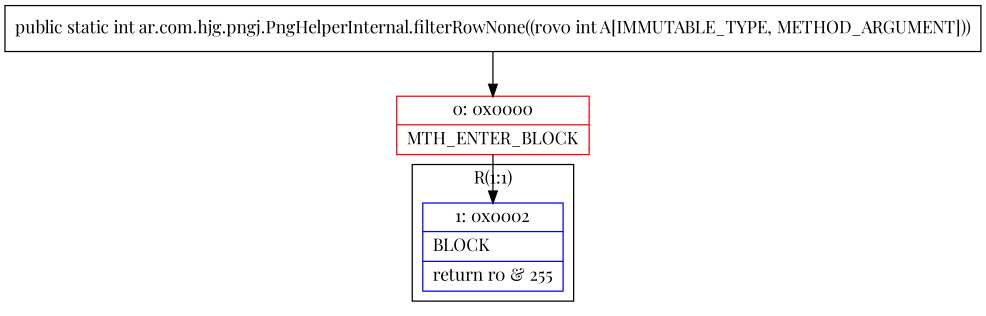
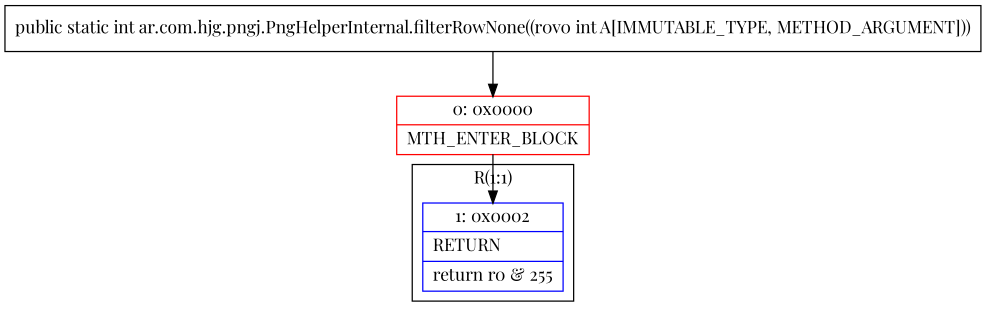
node "1: 0x0002": text "BLOCK" -> "RETURN"
